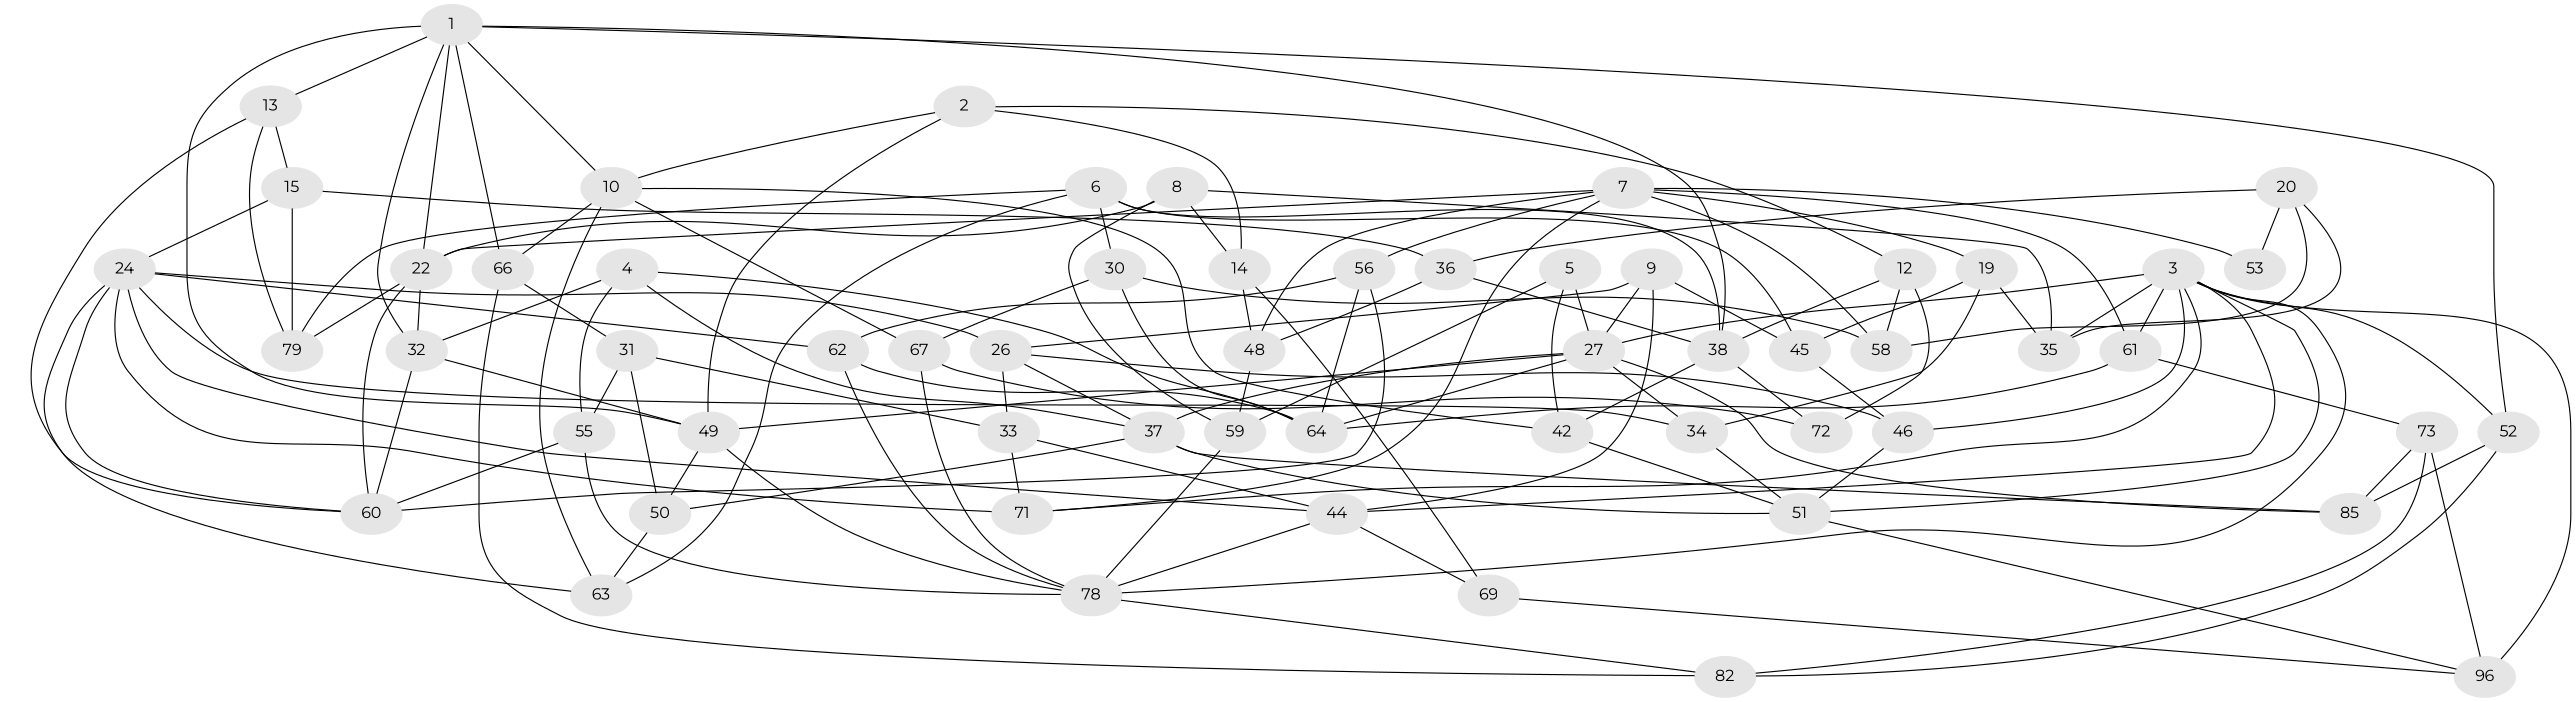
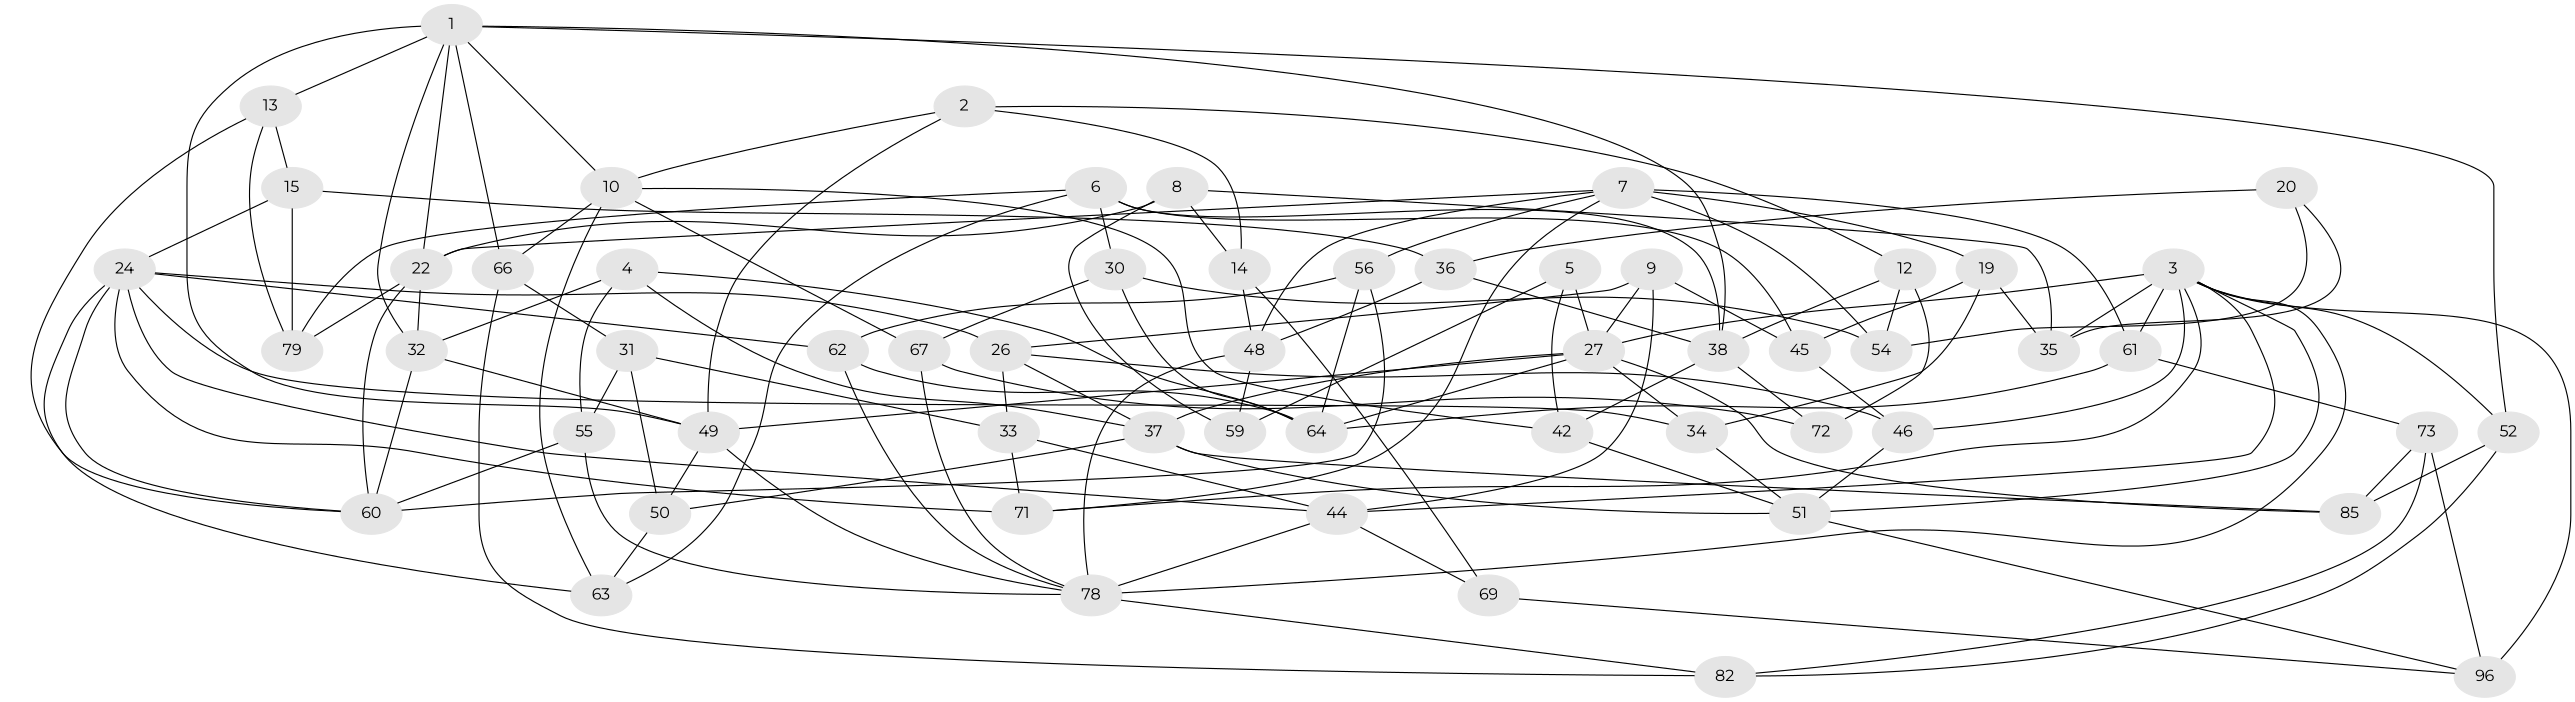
node "53": removed
node "58": label "58" -> "54"
edge "59" -- "78": now "48" -- "78"
